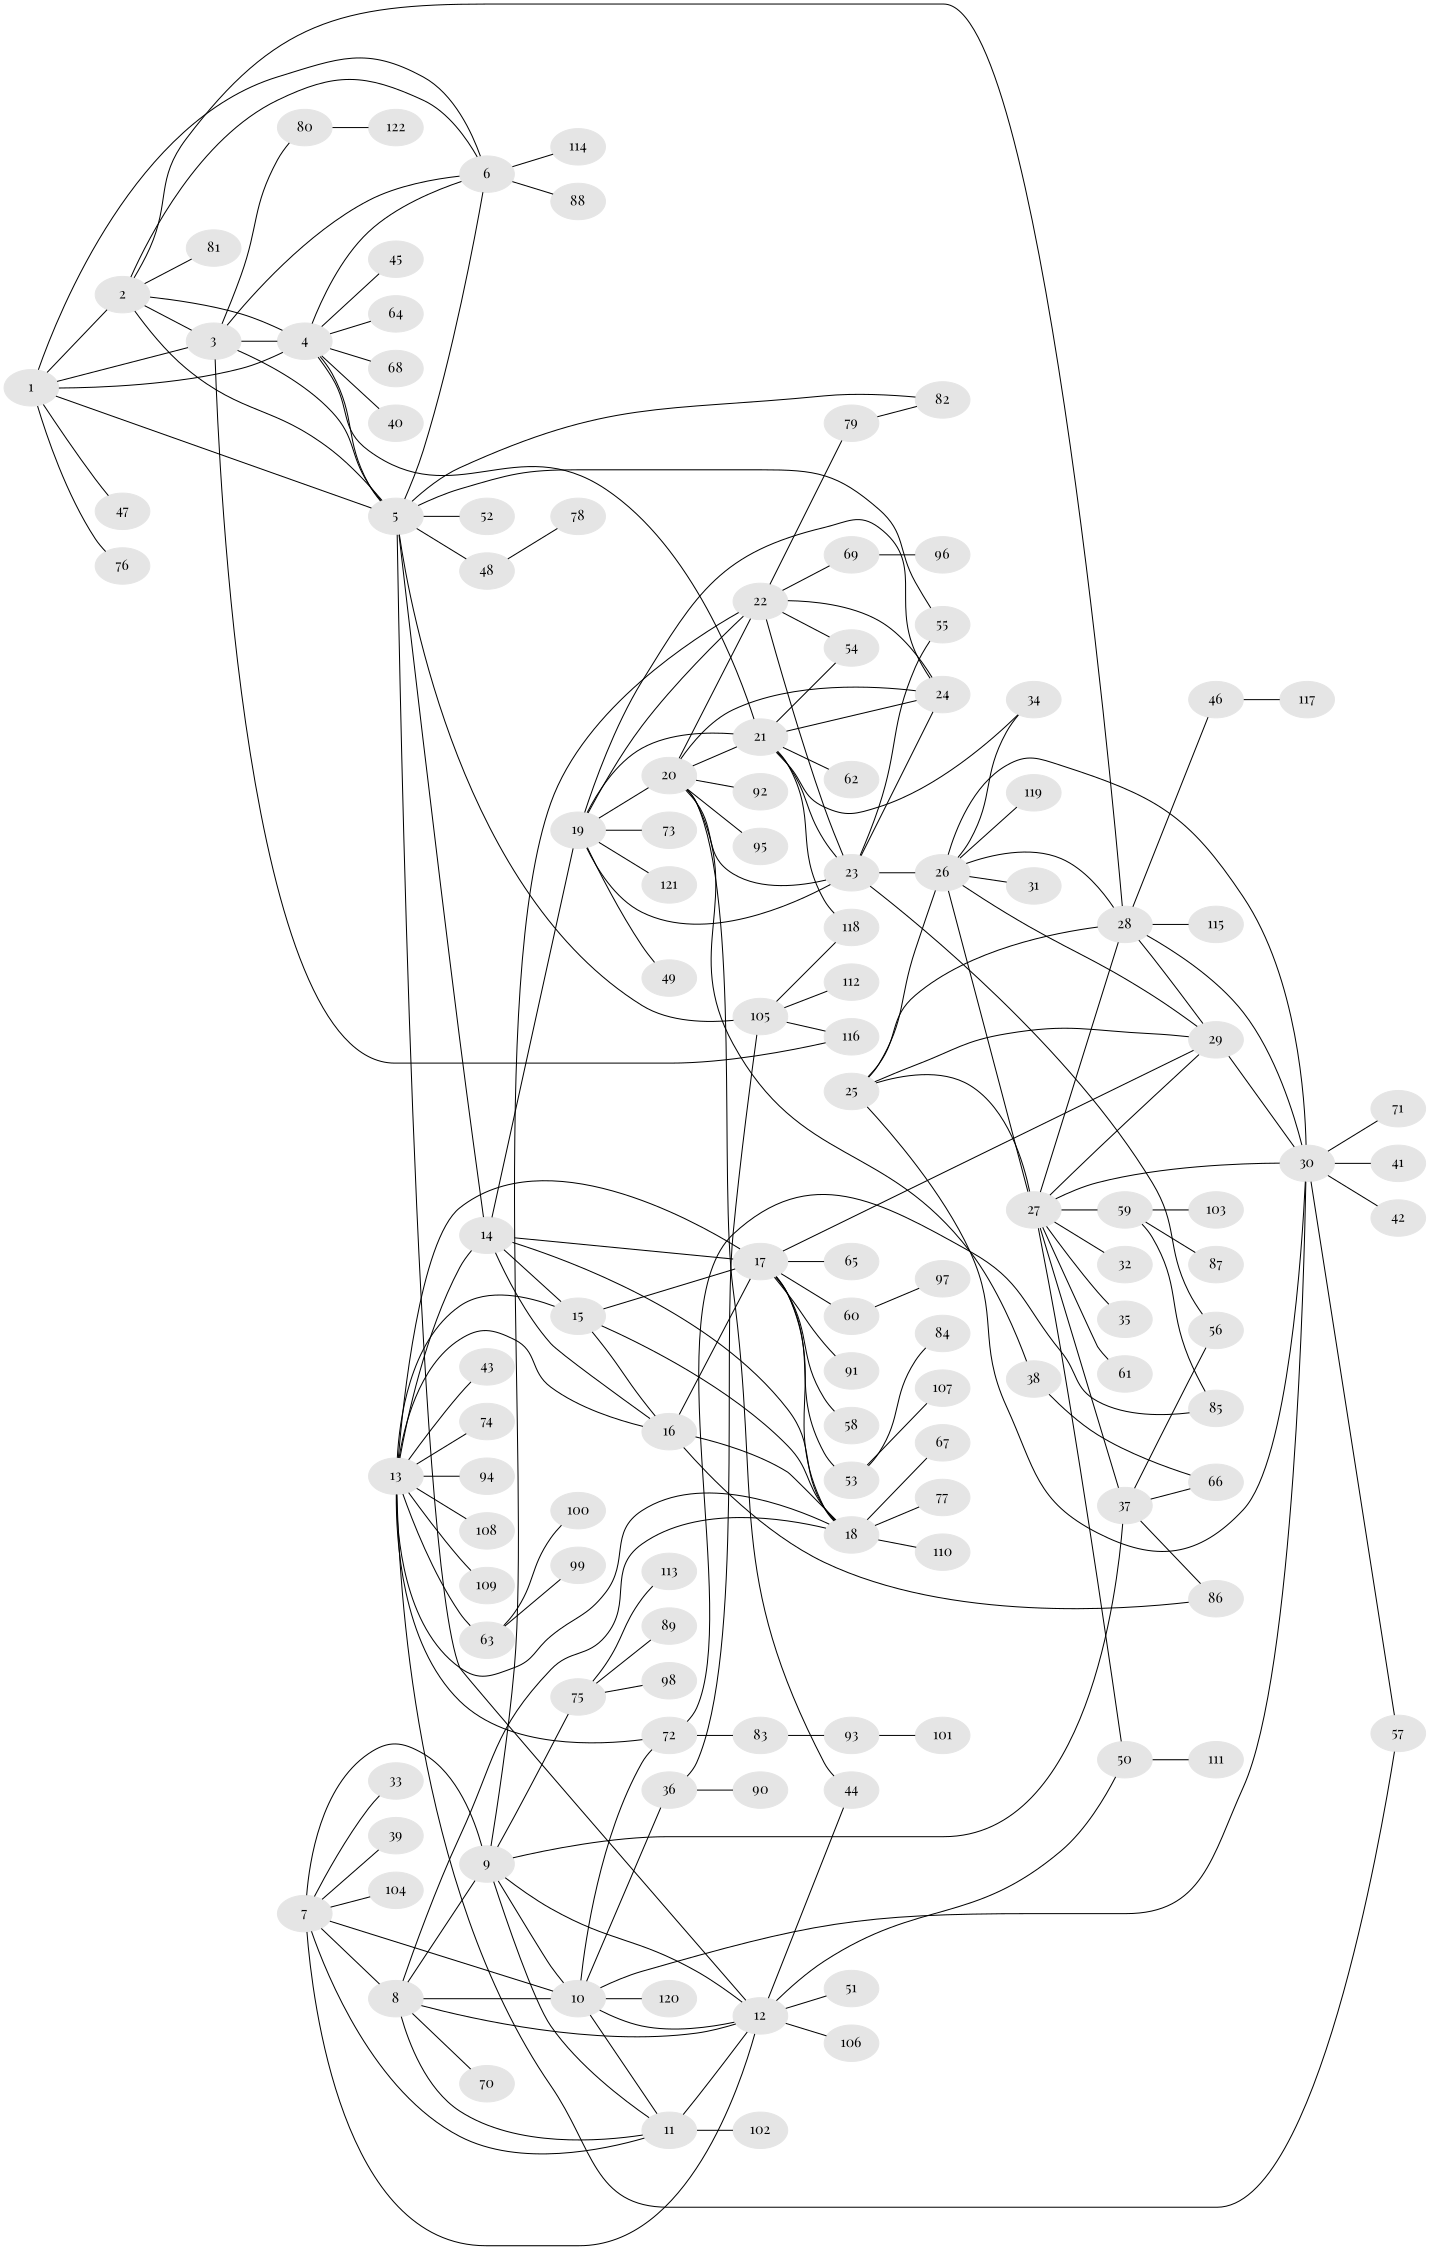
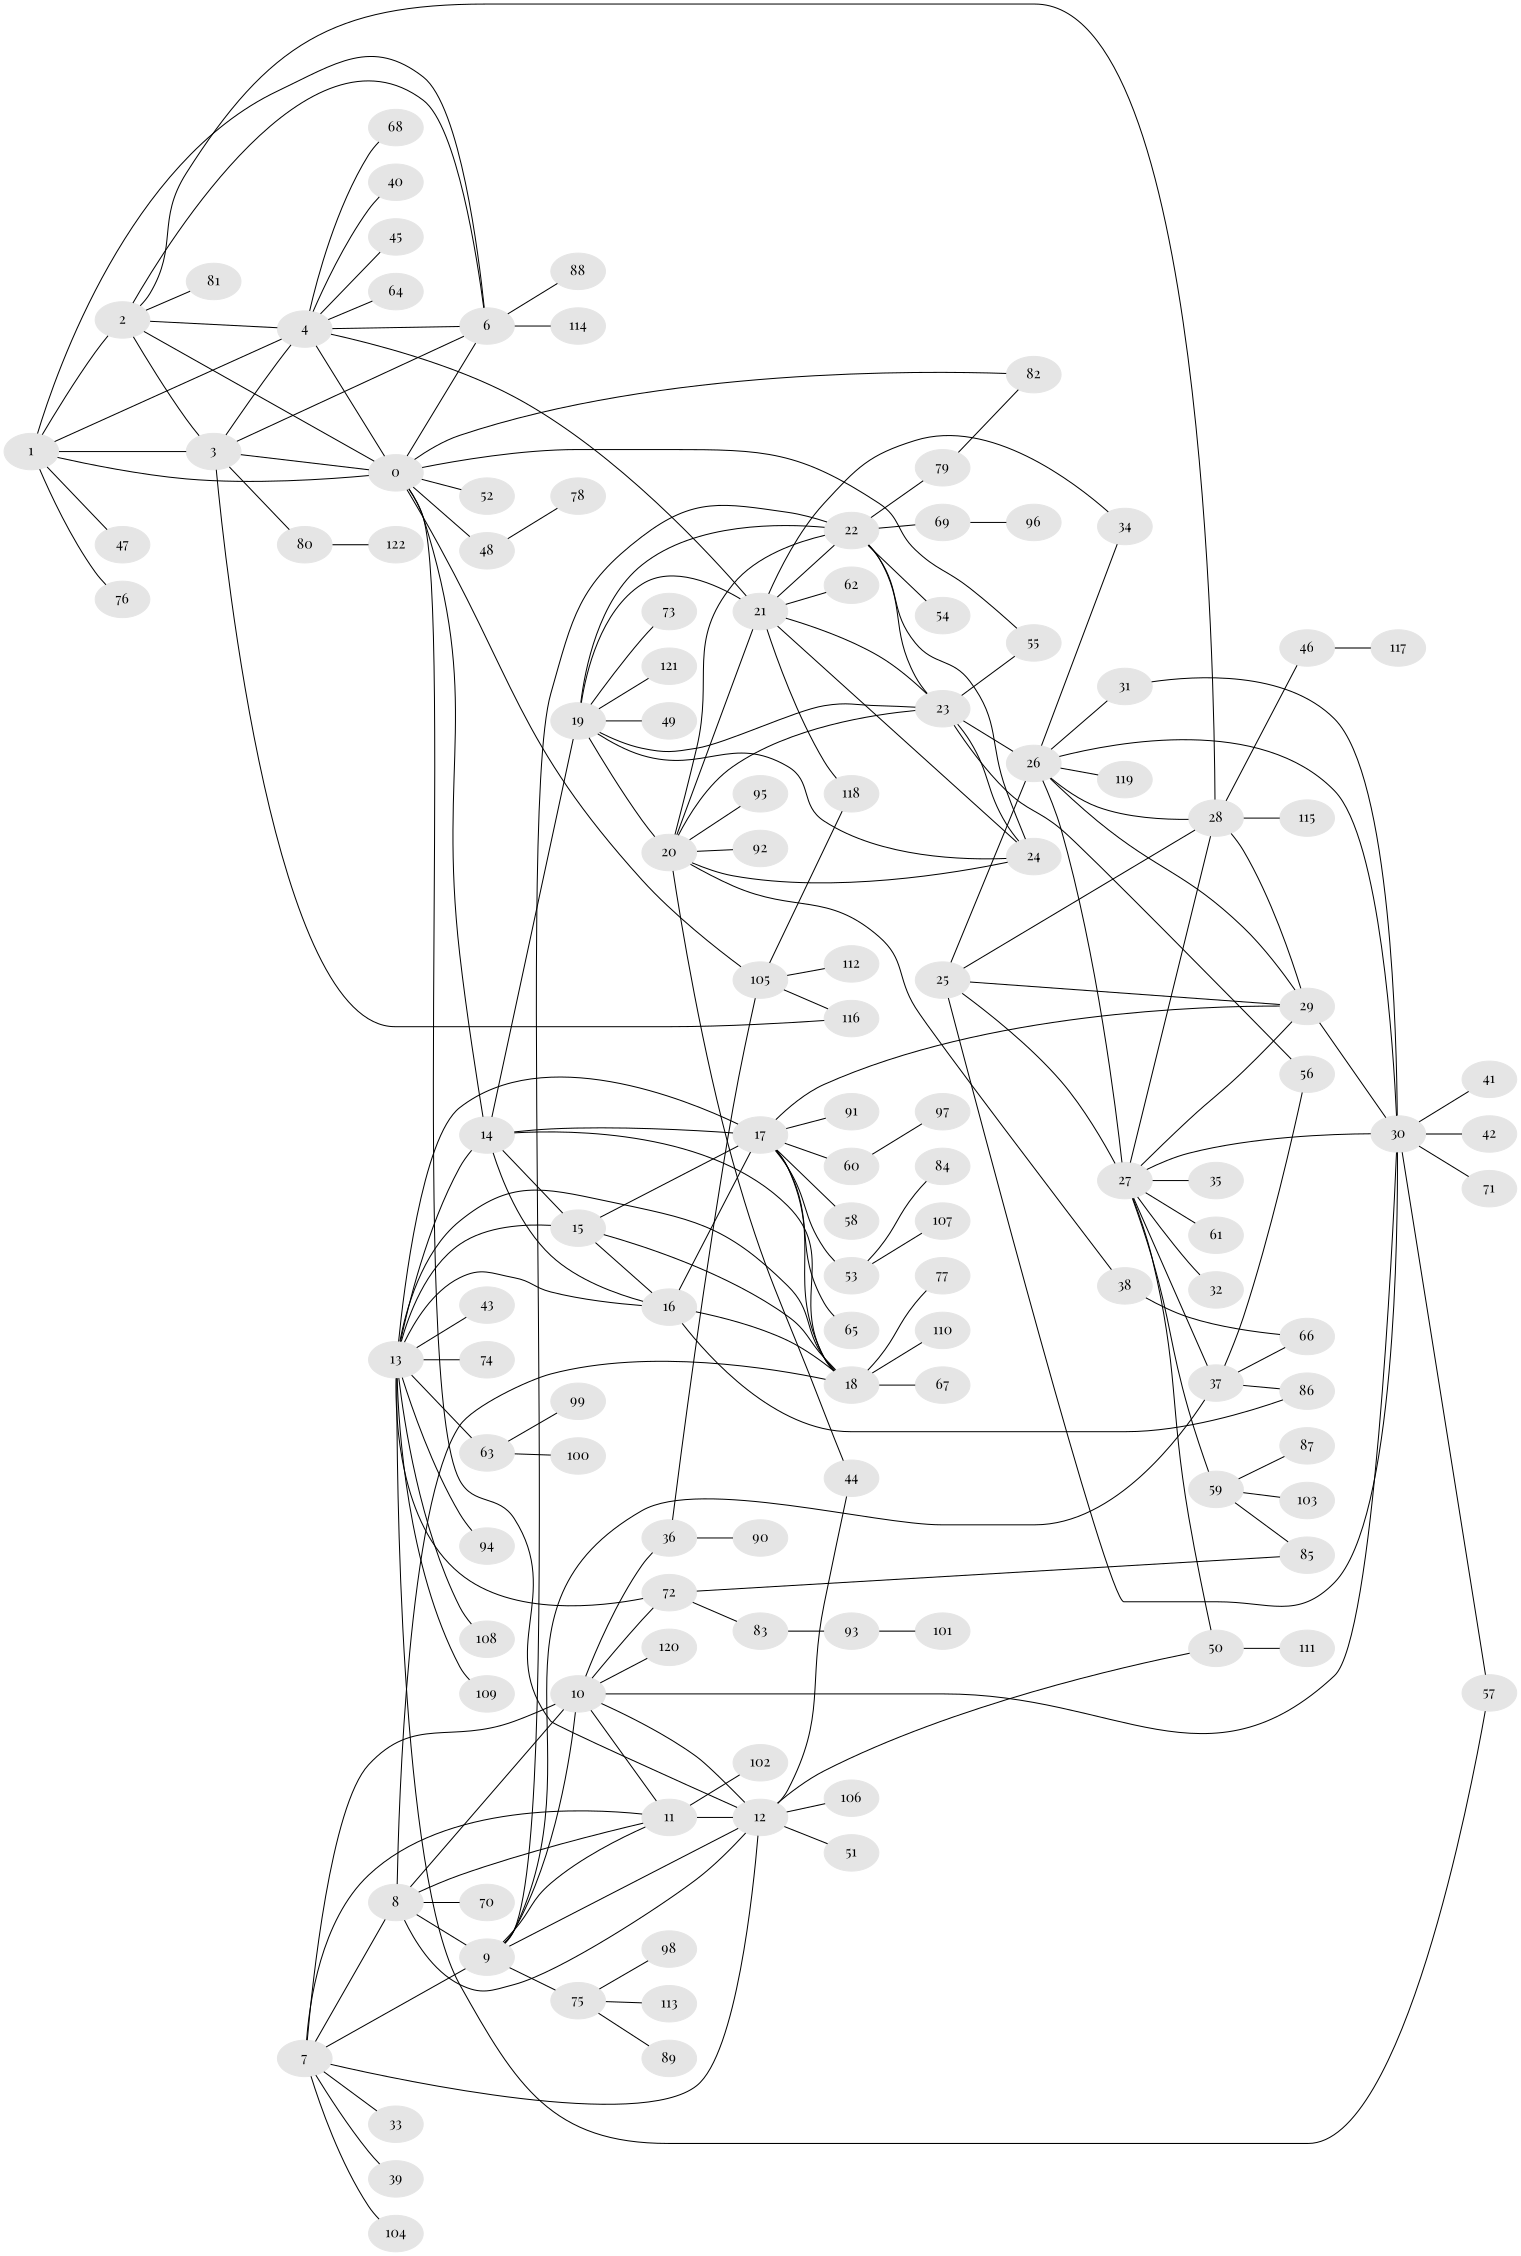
node "5": label "5" -> "0"
edge "54" -- "21": now "22" -- "21"
edge "28" -- "30": now "31" -- "30"
